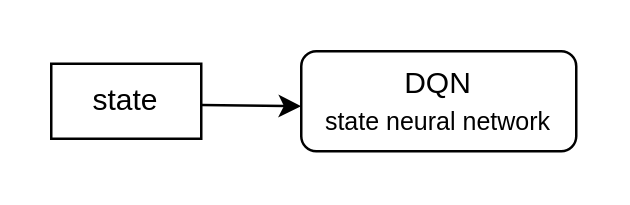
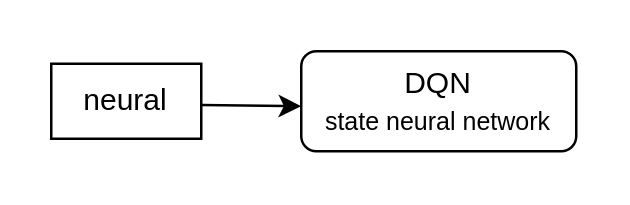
node "state": label "state" -> "neural"
